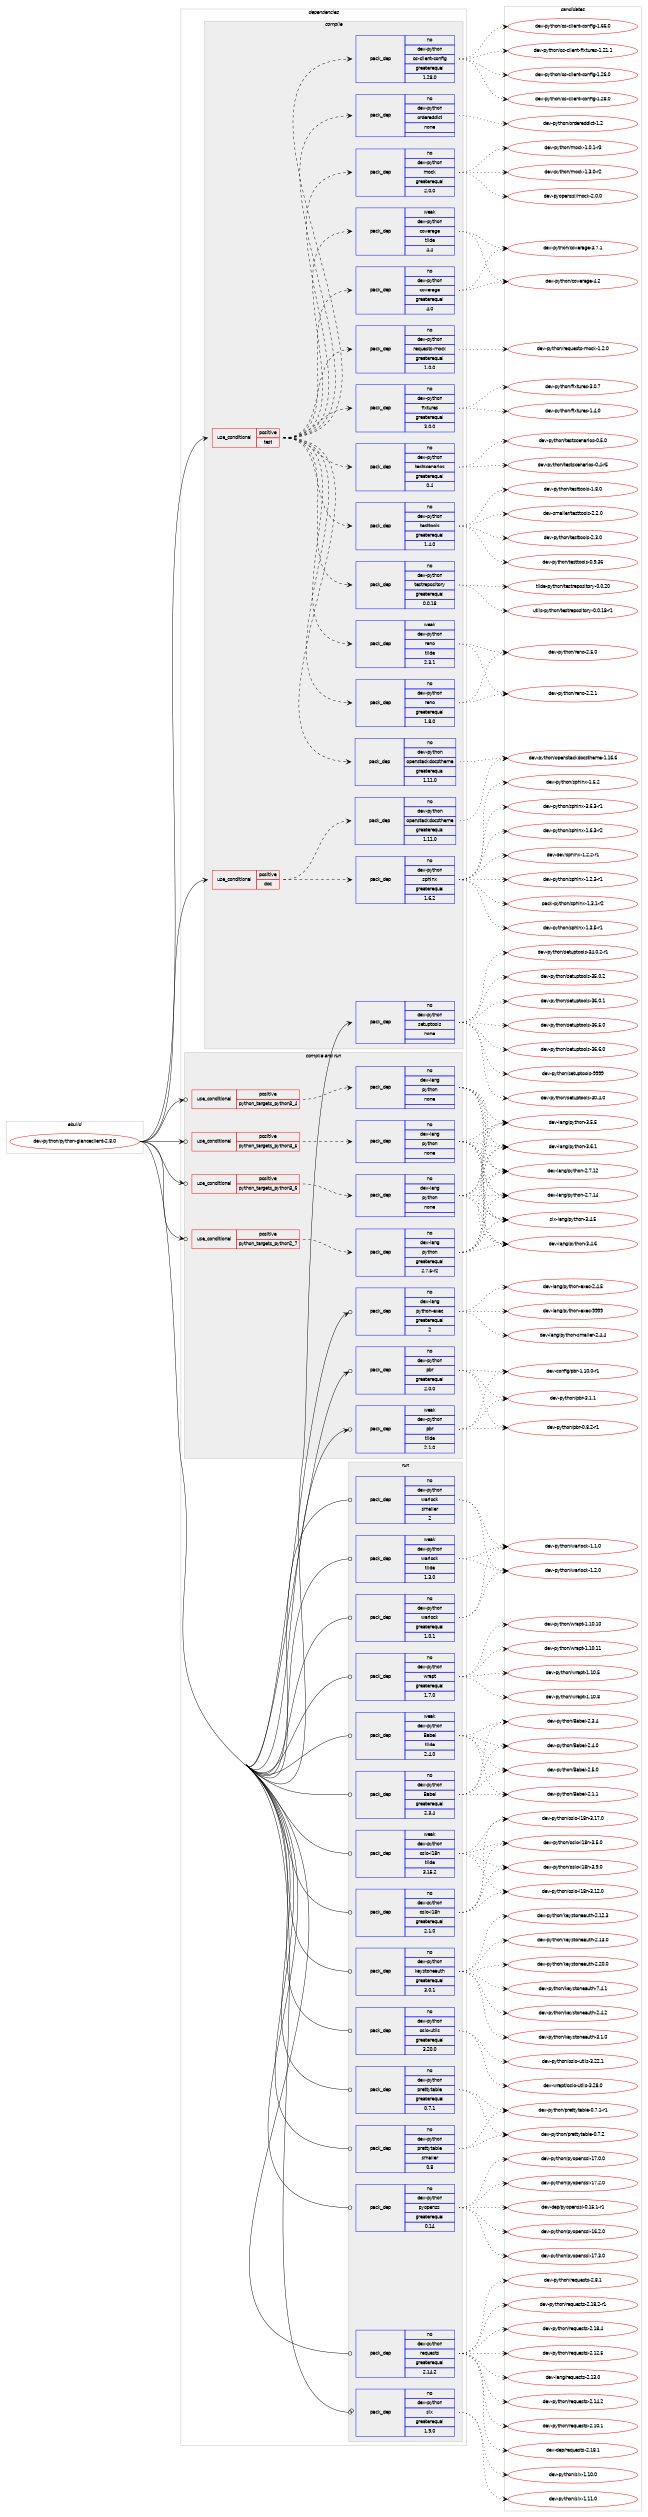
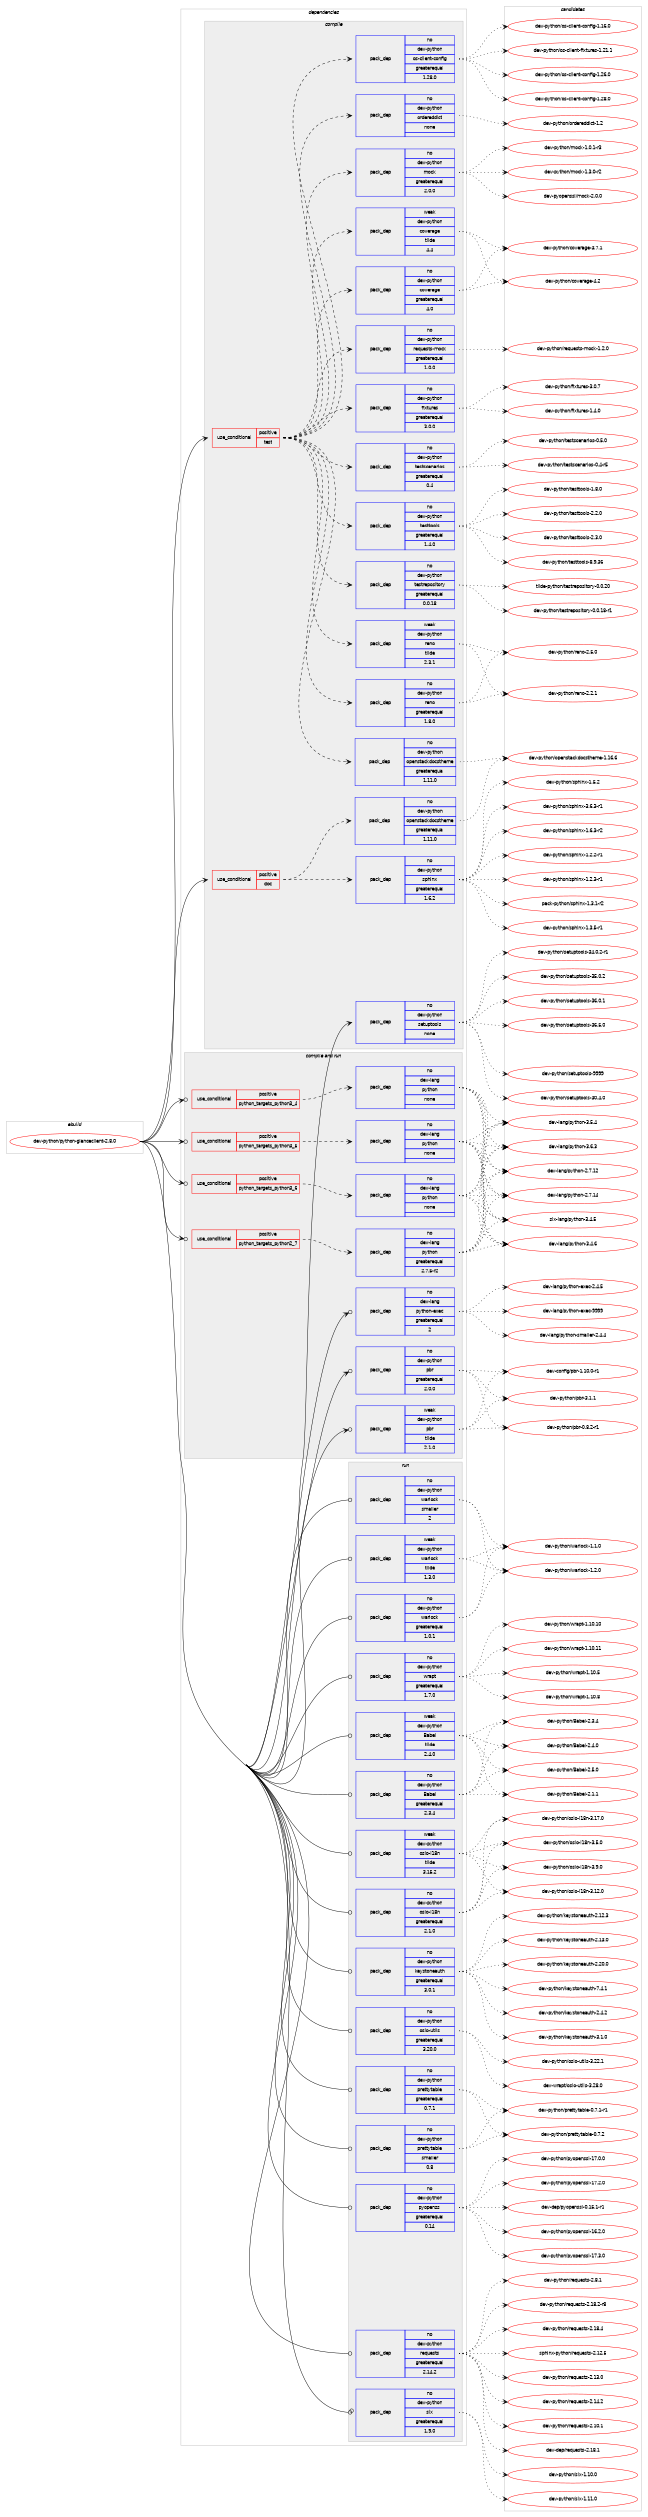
node "dev-python/os-client-config-1.66.0": label "dev-python/os-client-config-1.66.0" -> "dev-python/os-client-config-1.16.0"
node "dev-smaller/testtools-2.2.0": label "dev-smaller/testtools-2.2.0" -> "dev-python/testtools-2.2.0"
node "dev-python/testtools-0.9.36": label "dev-python/testtools-0.9.36" -> "dev-python/testtools-8.9.36"
node "utils-python/testrepository-0.0.18-r1": label "utils-python/testrepository-0.0.18-r1" -> "dev-python/testrepository-0.0.18-r1"
node "dev-dev/sphinx-1.2.2-r1": label "dev-dev/sphinx-1.2.2-r1" -> "dev-python/sphinx-1.2.2-r1"
node "dev-python/setuptools-36.6.0": removed
node "dev-lang/python-3.5.5": label "dev-lang/python-3.5.5" -> "dev-lang/python-3.5.4"
node "dev-lang/python-3.6.1": label "dev-lang/python-3.6.1" -> "dev-lang/python-3.6.3"
node "dev-python/requests-2.18.2-r1": label "dev-python/requests-2.18.2-r1" -> "dev-python/requests-2.18.2-r8"
node "dev-python/requests-2.12.5": label "dev-python/requests-2.12.5" -> "sphinx-python/requests-2.12.5"
node "dev-lang/requests-2.13.0": label "dev-lang/requests-2.13.0" -> "dev-python/requests-2.13.0"
